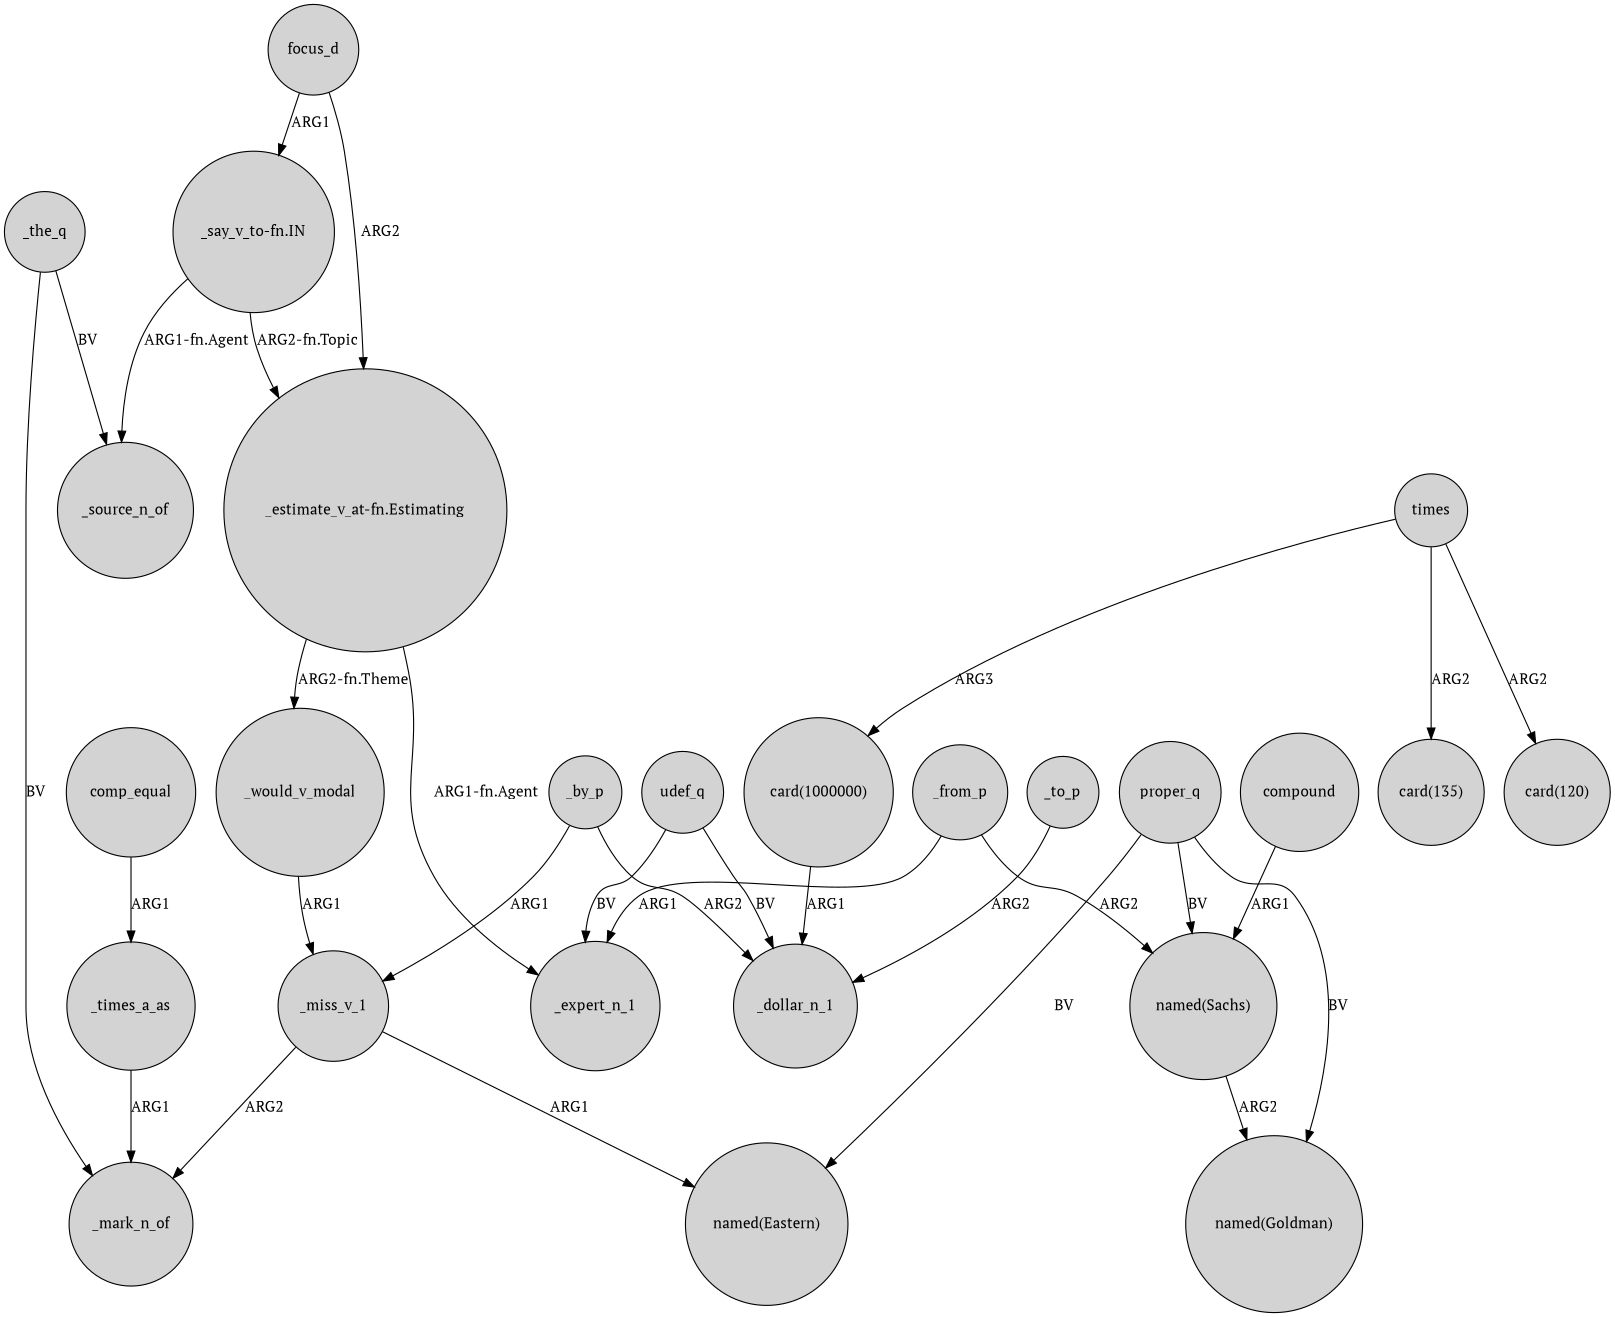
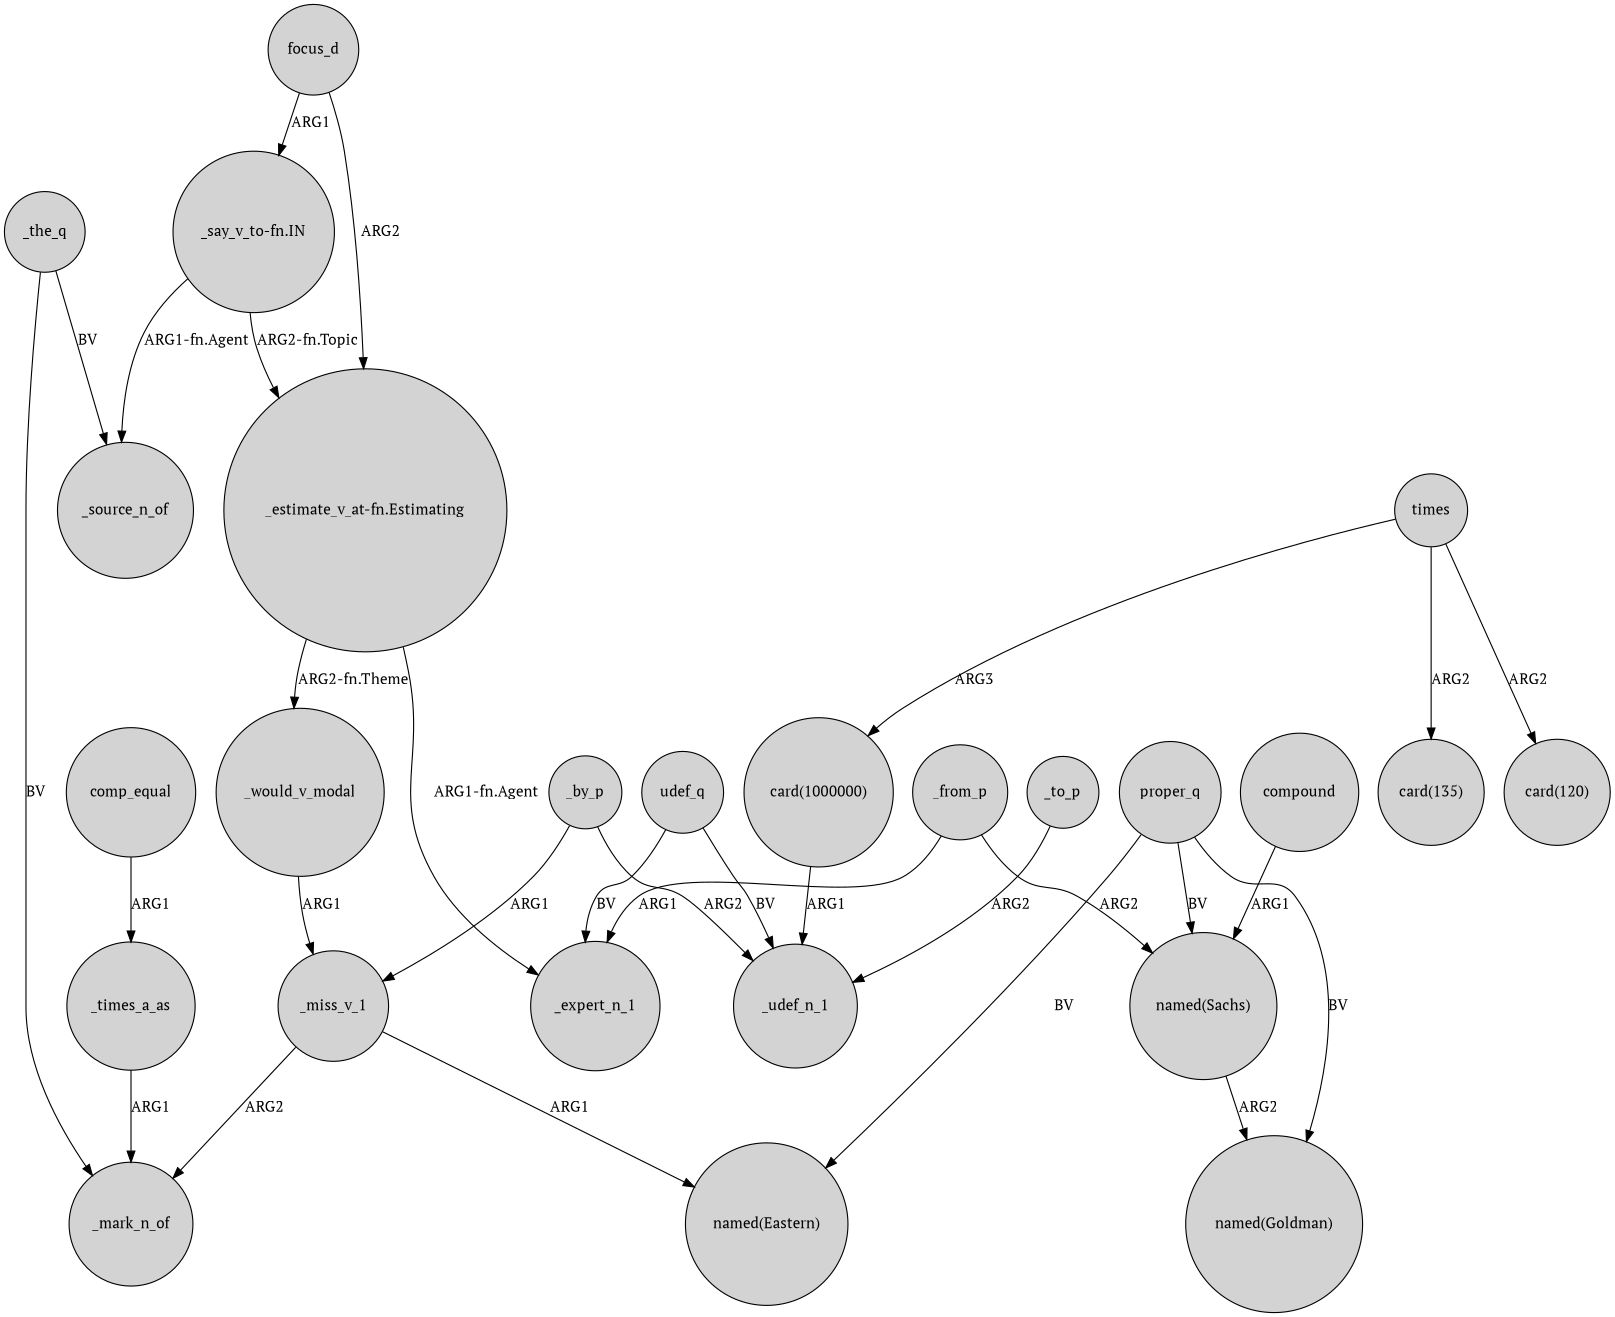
node "_dollar_n_1": label "_dollar_n_1" -> "_udef_n_1"
